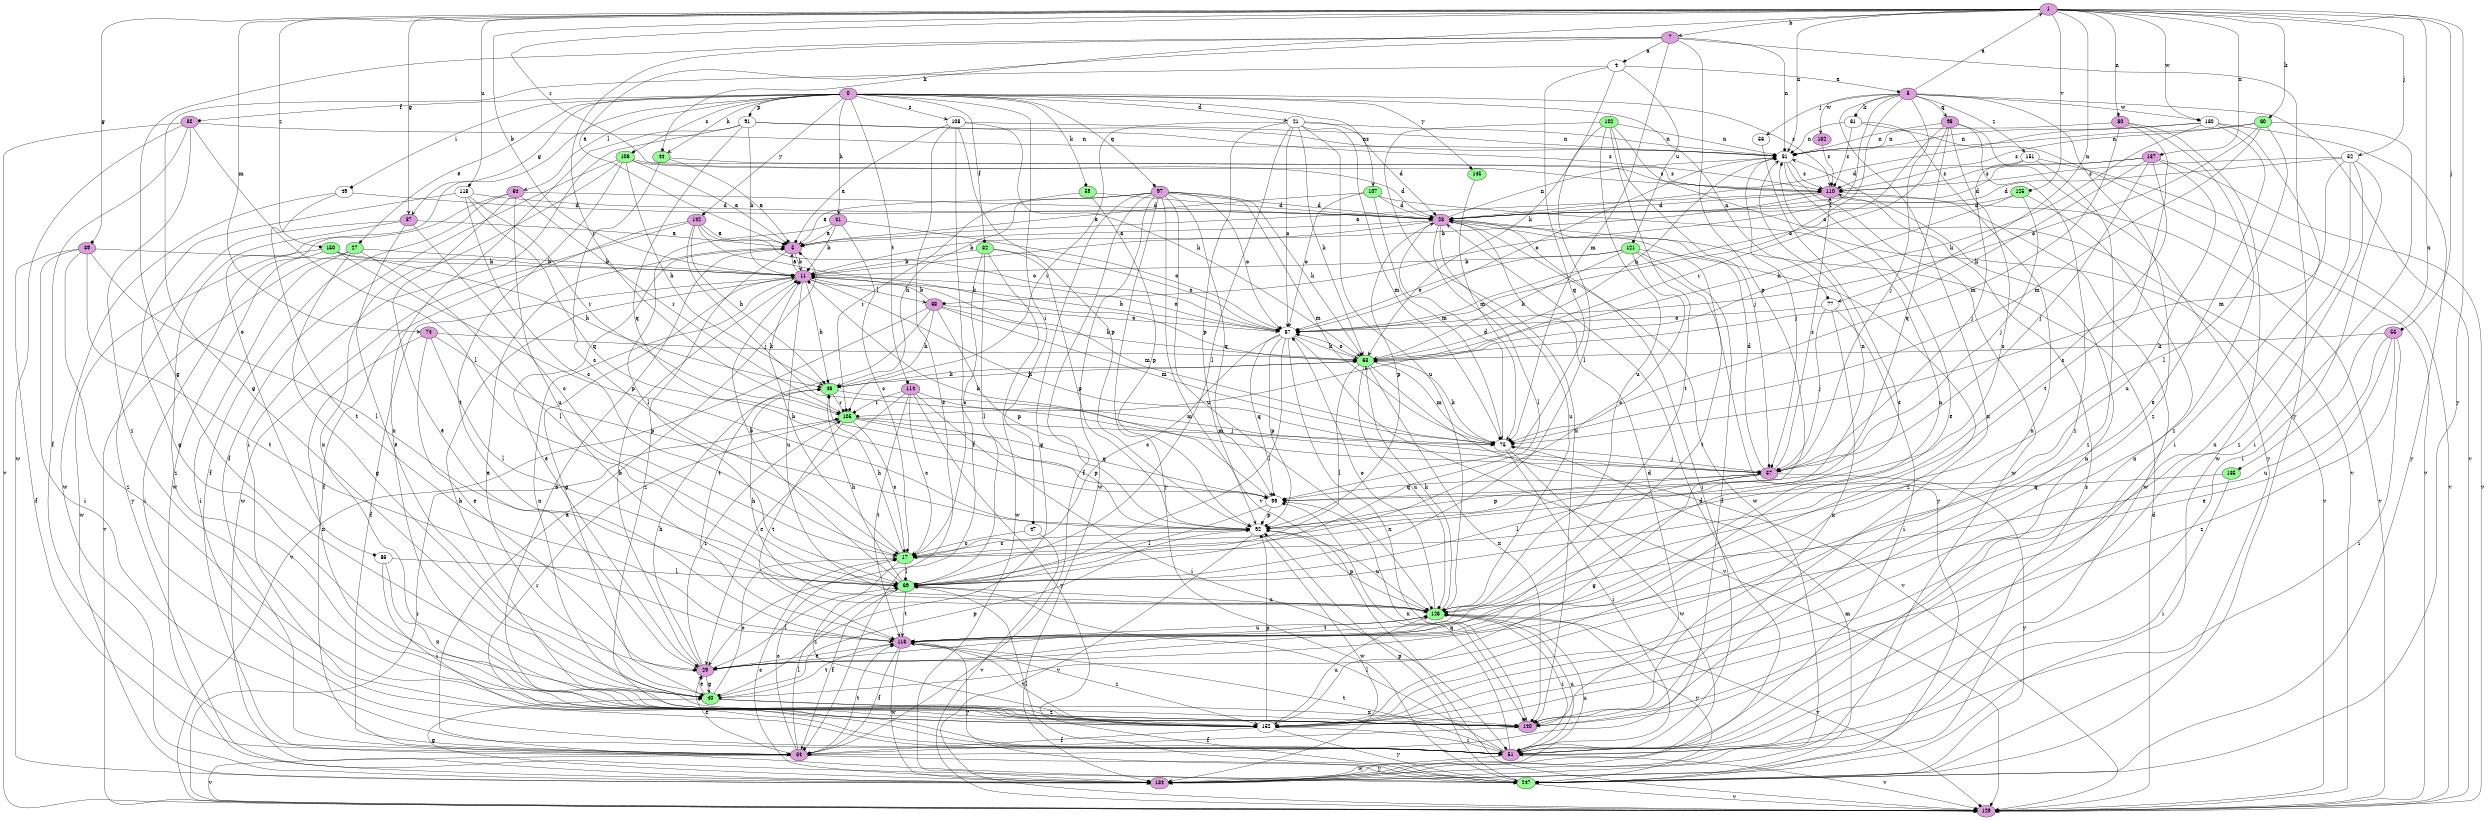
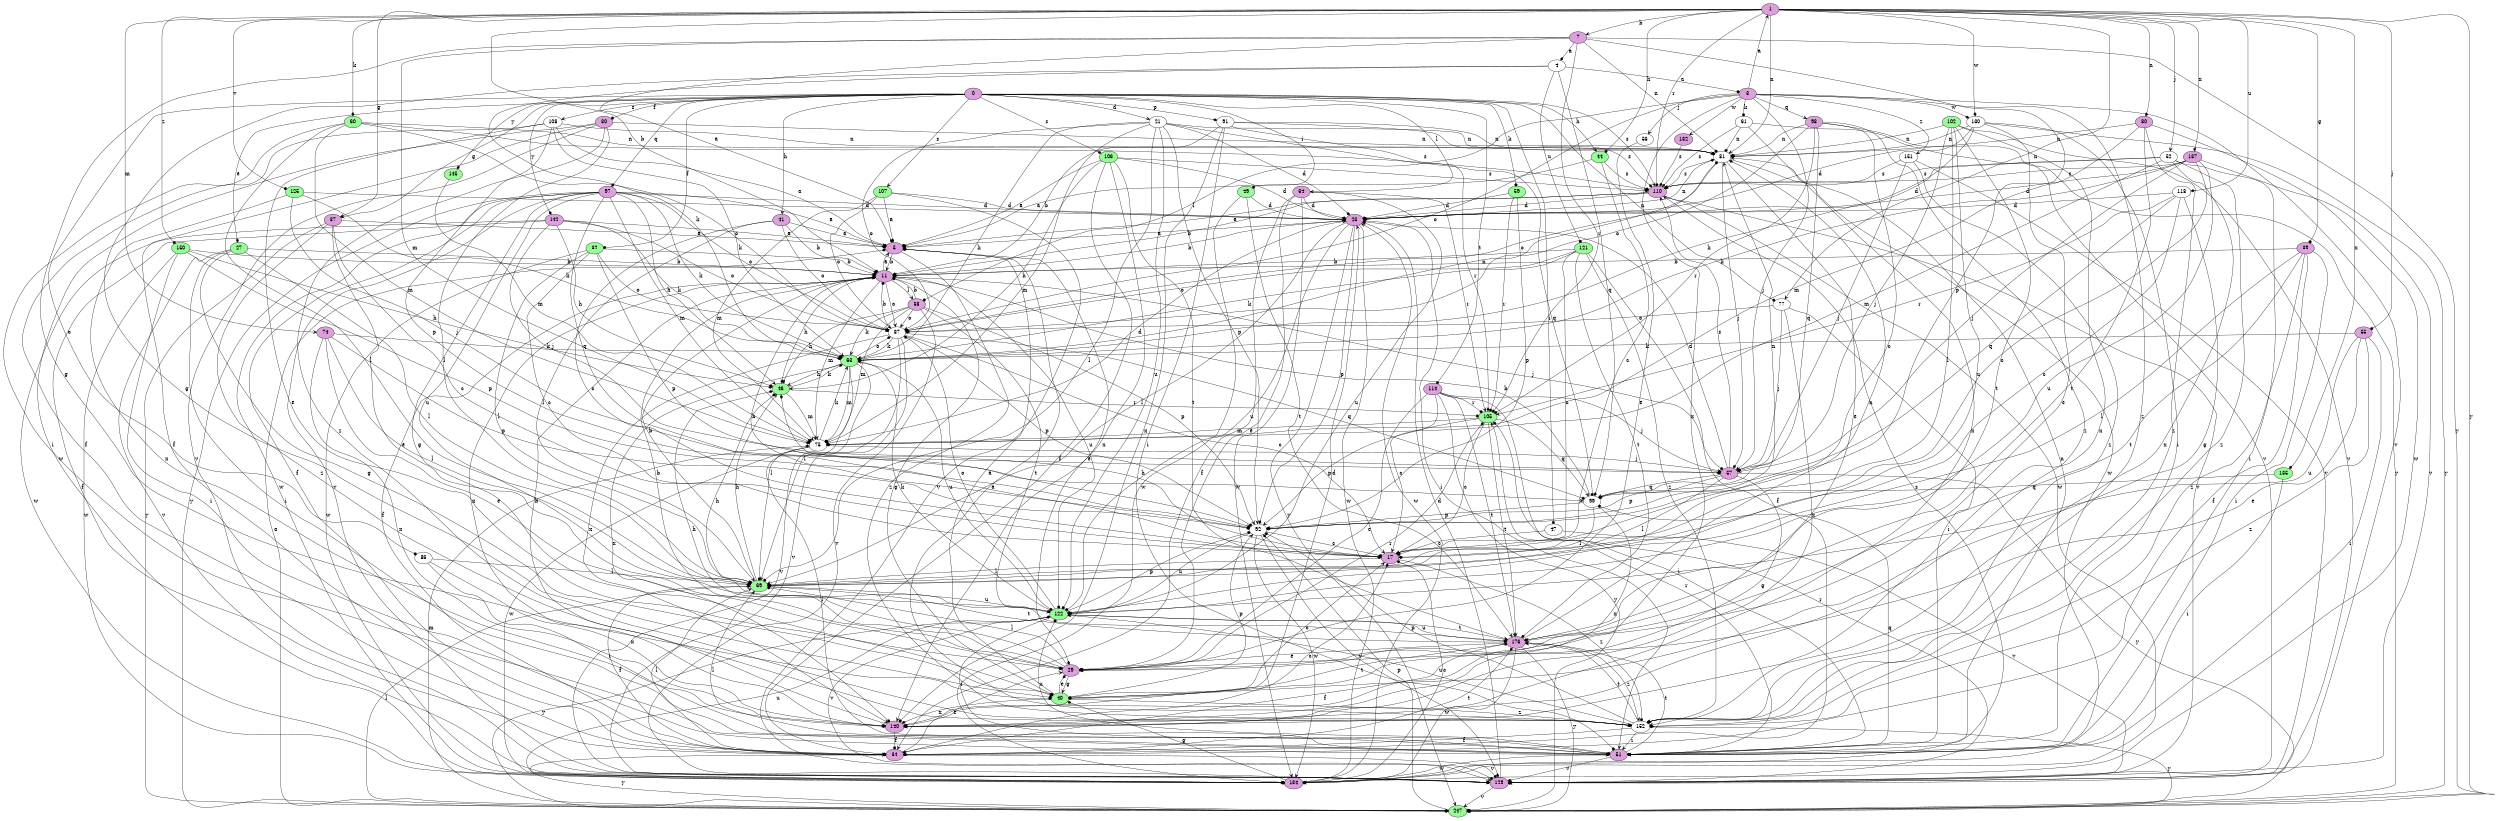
node "49": fillcolor white -> palegreen
edge "134" -> "23": label "d" -> "w"
node "17": fillcolor palegreen -> plum
node "126": label "126" -> "122"
node "116": label "116" -> "176"
edge "247" -> "129": reversed
